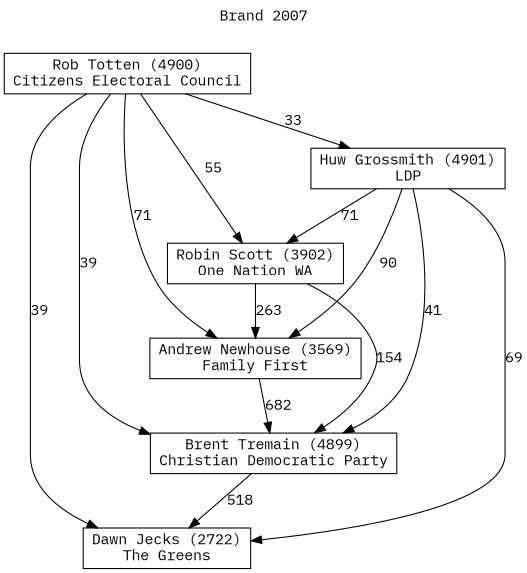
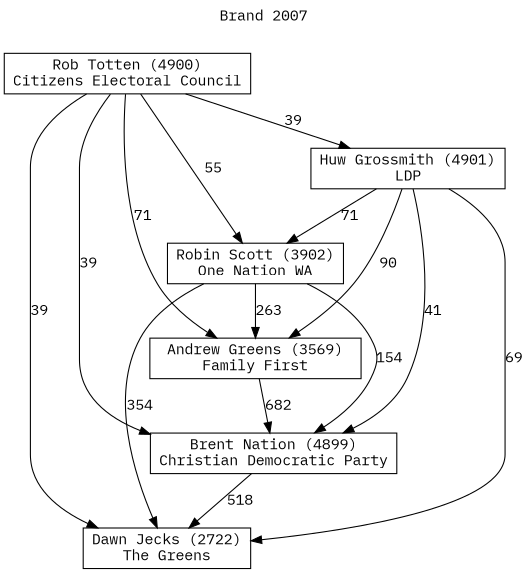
edge "Rob Totten (4900) Citizens Electoral Council" -> "Huw Grossmith (4901) LDP": label "33" -> "39"
node "Andrew Newhouse (3569) Family First": label "Andrew Newhouse (3569) Family First" -> "Andrew Greens (3569) Family First"
edge "Robin Scott (3902) One Nation WA" -> "Dawn Jecks (2722) The Greens": added, label "354"
node "Brent Tremain (4899) Christian Democratic Party": label "Brent Tremain (4899) Christian Democratic Party" -> "Brent Nation (4899) Christian Democratic Party"
